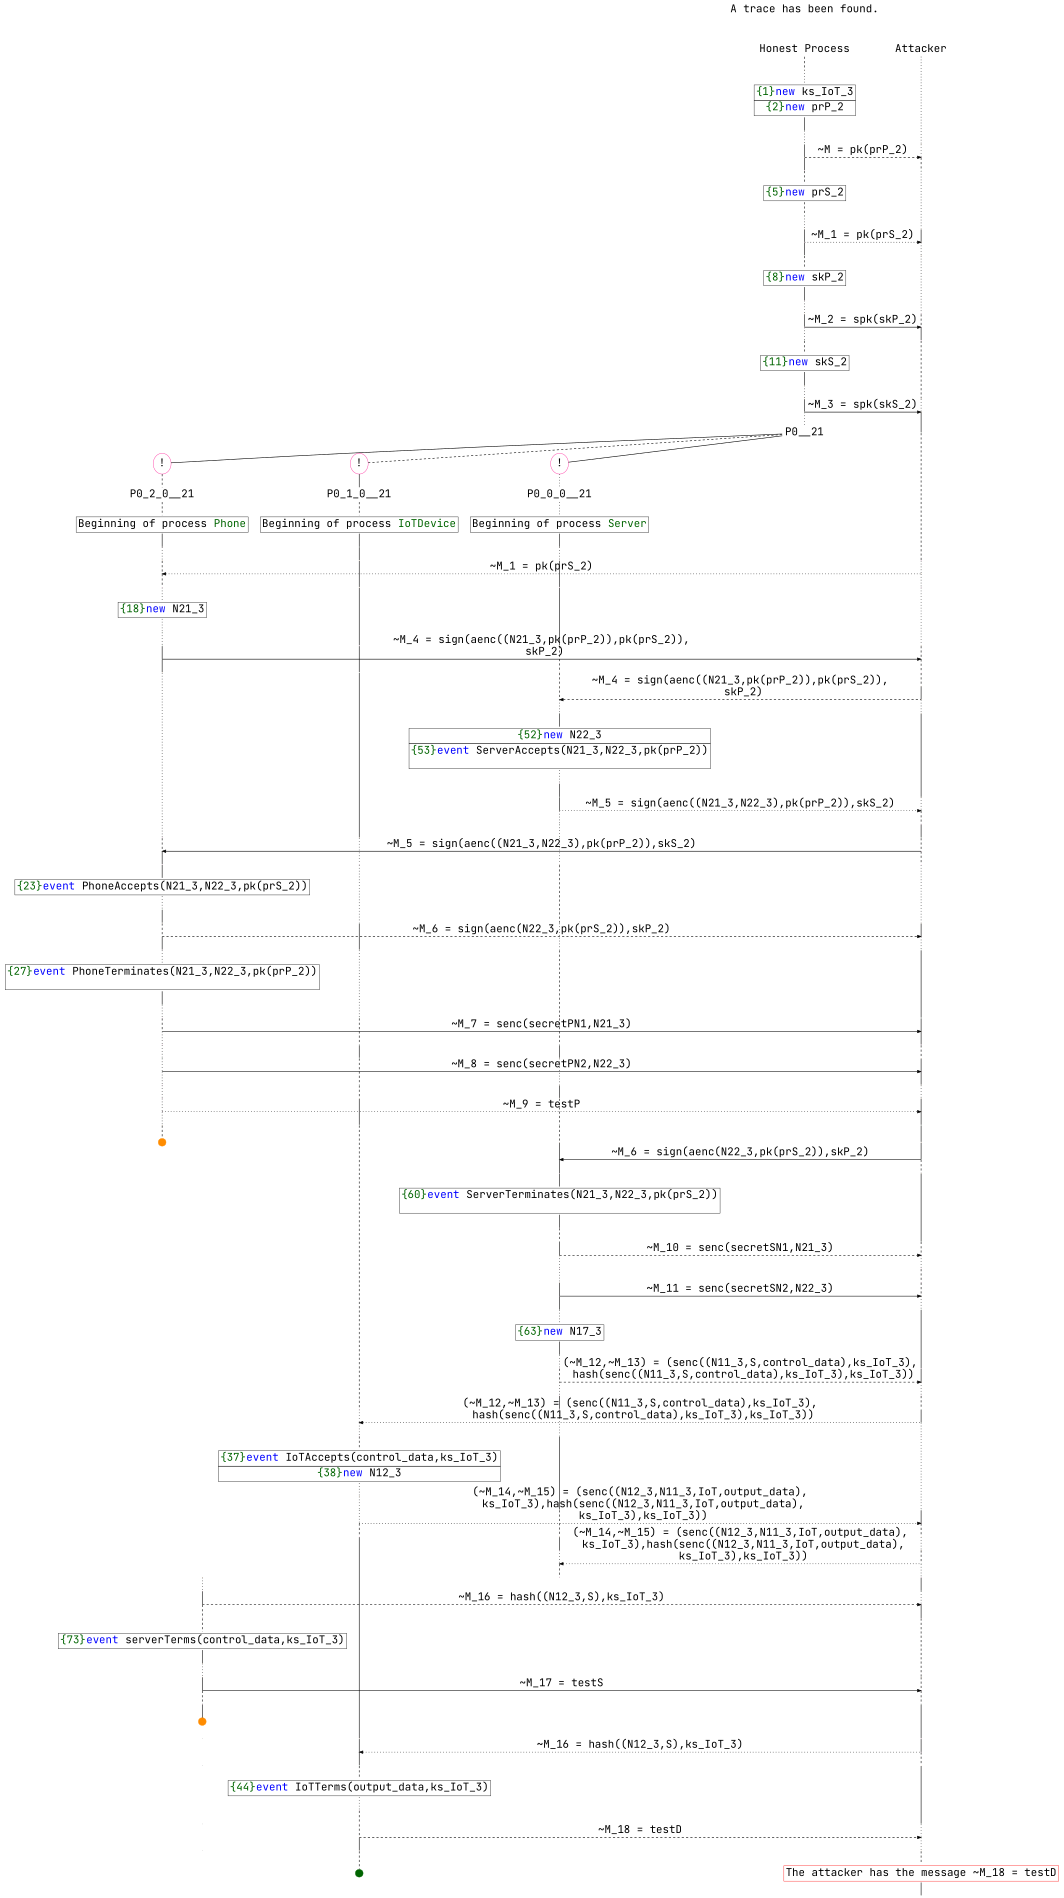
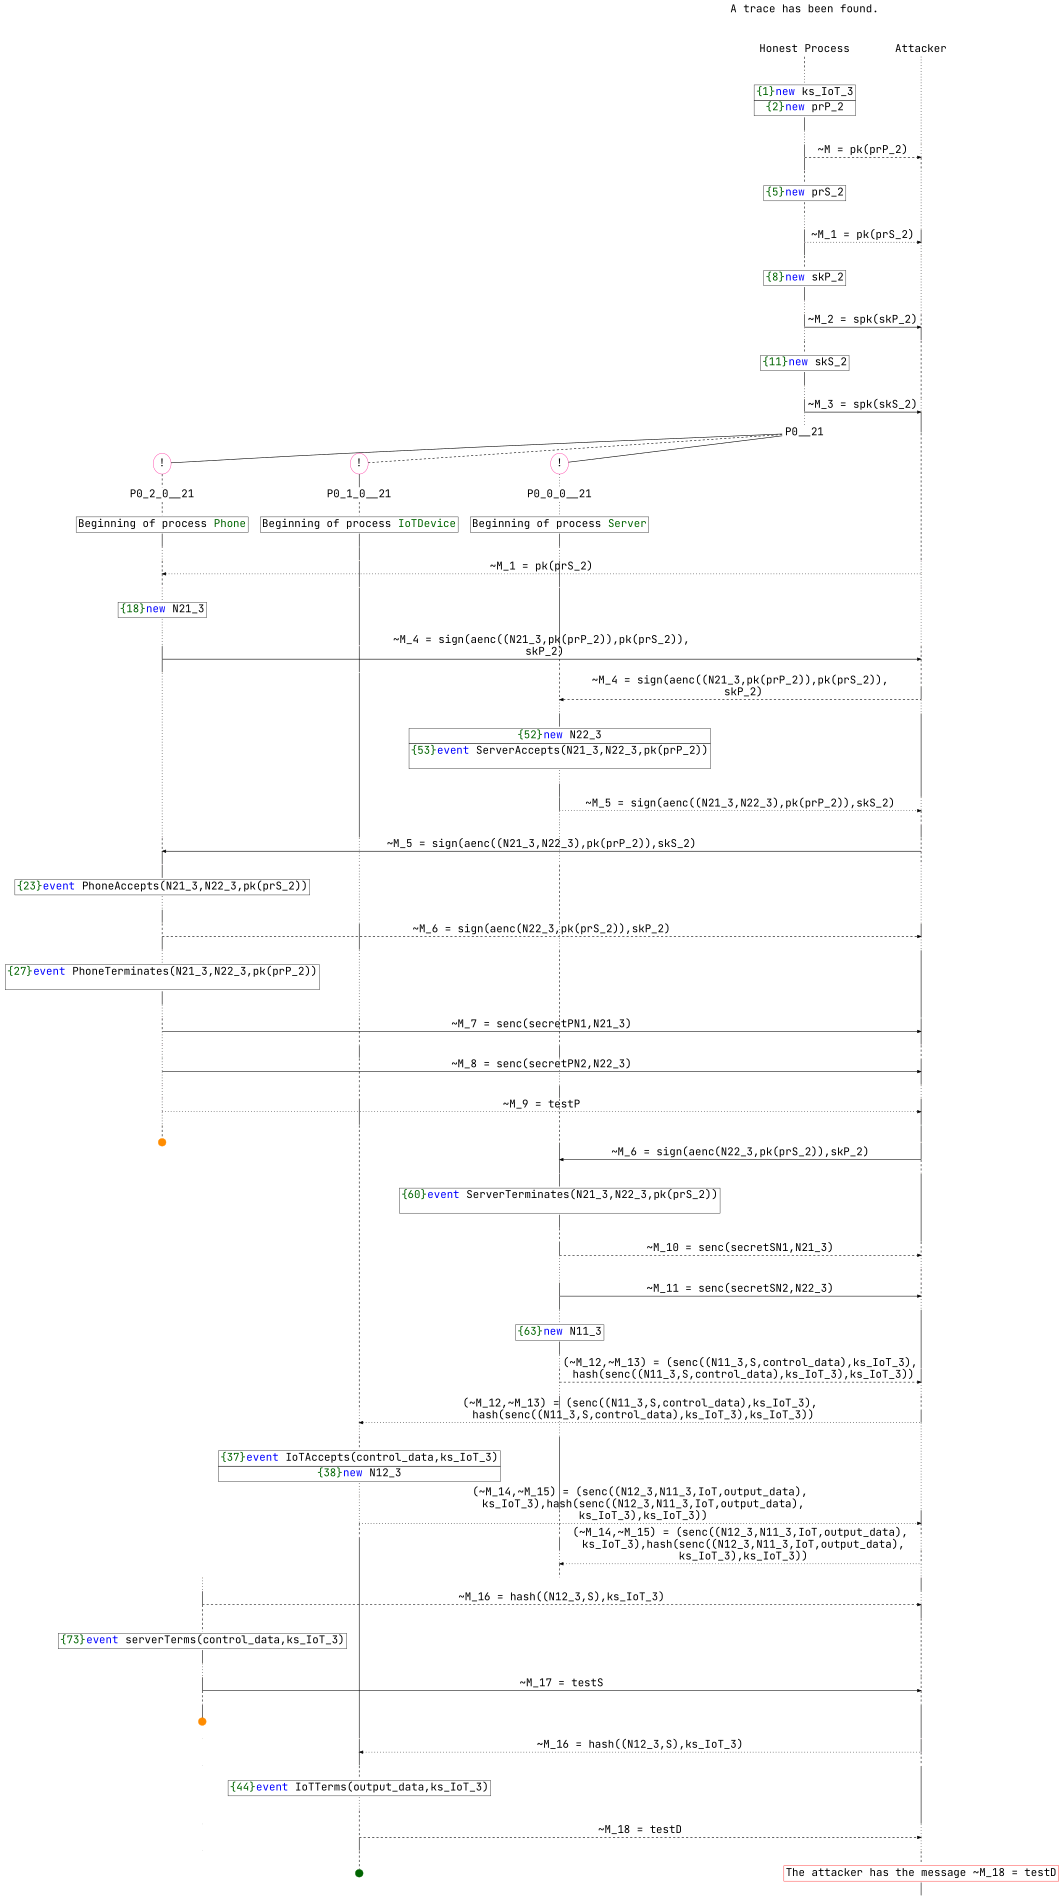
node "{63}": text "N17_3" -> "N11_3"
